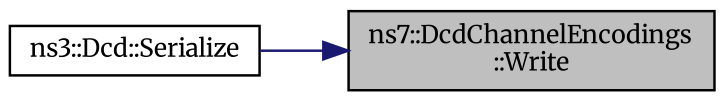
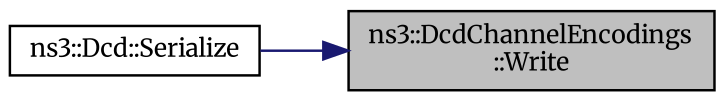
node "ns7::DcdChannelEncodings ::Write": label "ns7::DcdChannelEncodings ::Write" -> "ns3::DcdChannelEncodings ::Write"
